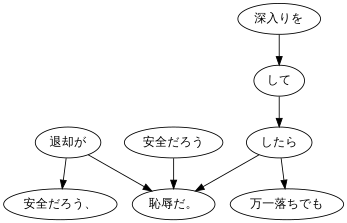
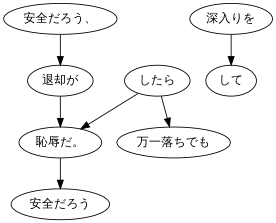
edge "して" -> "したら": removed
edge "退却が" -> "安全だろう、": reversed
edge "安全だろう" -> "恥辱だ。": reversed
